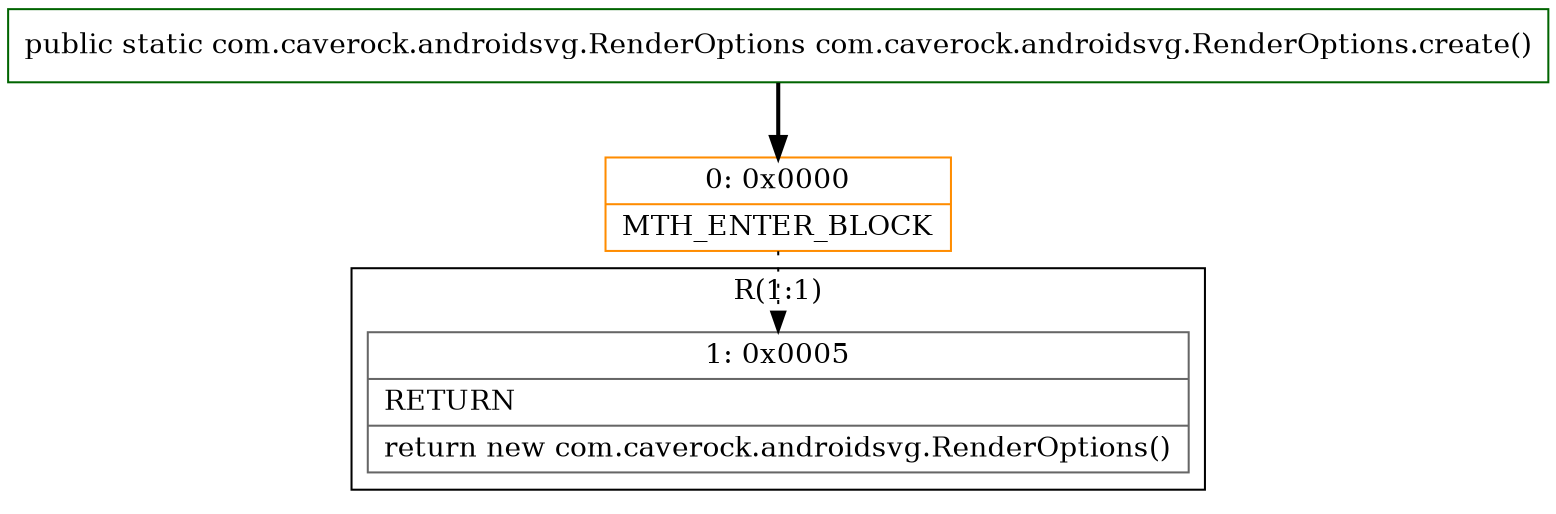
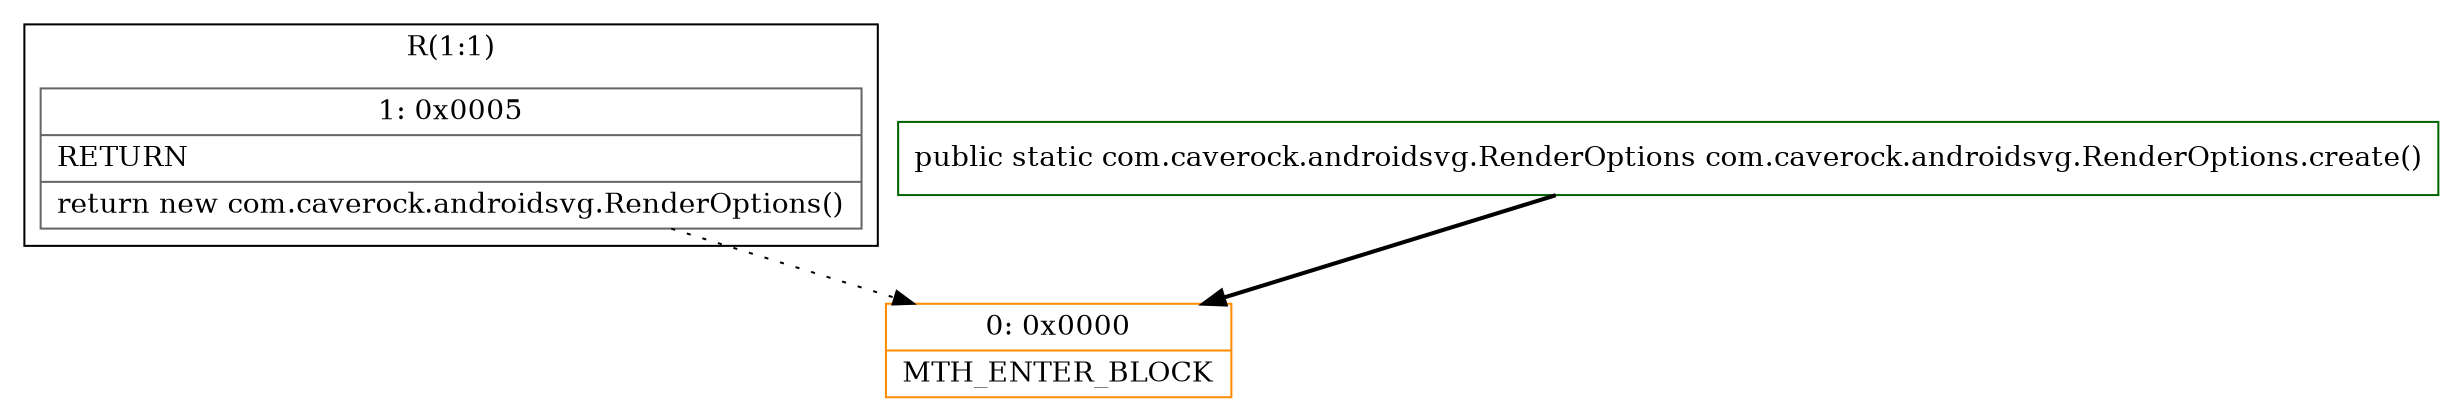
edge "0: 0x0000" -> "1: 0x0005": reversed
